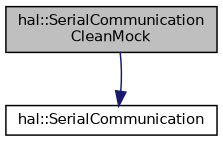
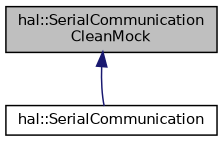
edge "hal::SerialCommunication CleanMock" -> "hal::SerialCommunication": reversed
